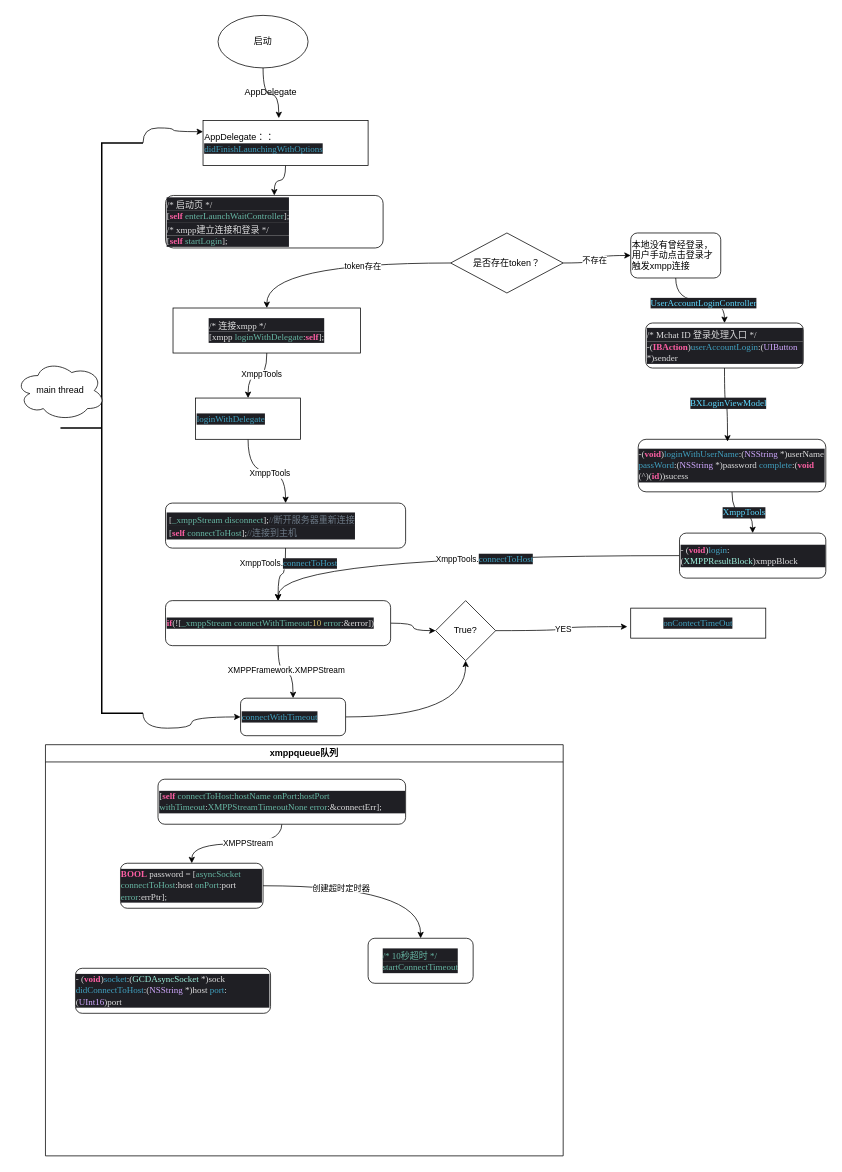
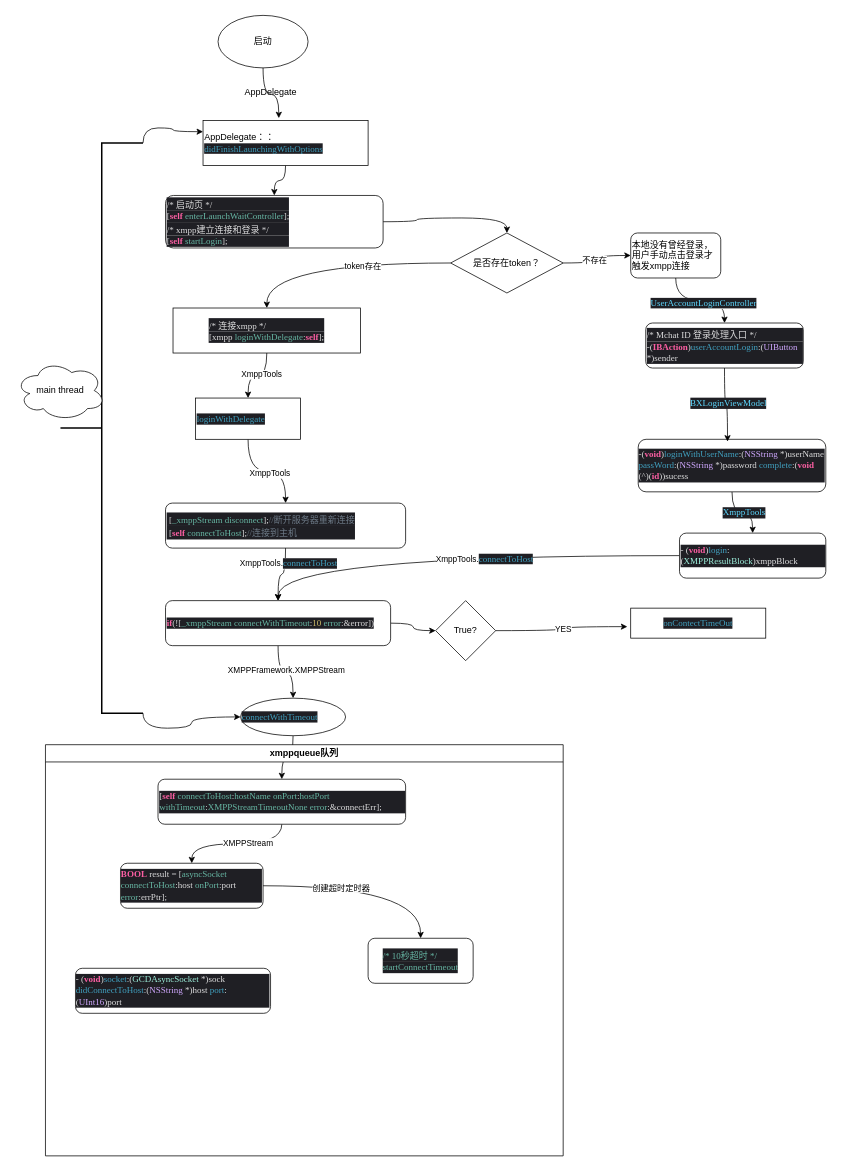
edge "/* 启动页 */ [self enterLaunchWaitController]; /* xmpp建立连接和登录 */ [self startLogin];" -> "是否存在token？": added
edge "connectWithTimeout" -> "True?": now "connectWithTimeout" -> "[self connectToHost:hostName onPort:hostPort withTimeout:XMPPStreamTimeoutNone error:&connectErr];"
node "connectWithTimeout": shape rounded rectangle -> ellipse
node "BOOL password = [asyncSocket connectToHost:host onPort:port error:errPtr];": label "BOOL password = [asyncSocket connectToHost:host onPort:port error:errPtr];" -> "BOOL result = [asyncSocket connectToHost:host onPort:port error:errPtr];"
